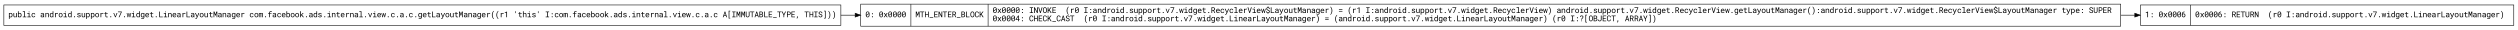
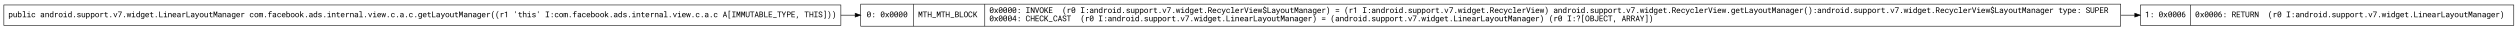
node "0: 0x0000": text "MTH_ENTER_BLOCK" -> "MTH_MTH_BLOCK"
